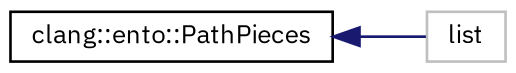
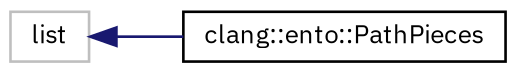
edge "list" -> "clang::ento::PathPieces": reversed
